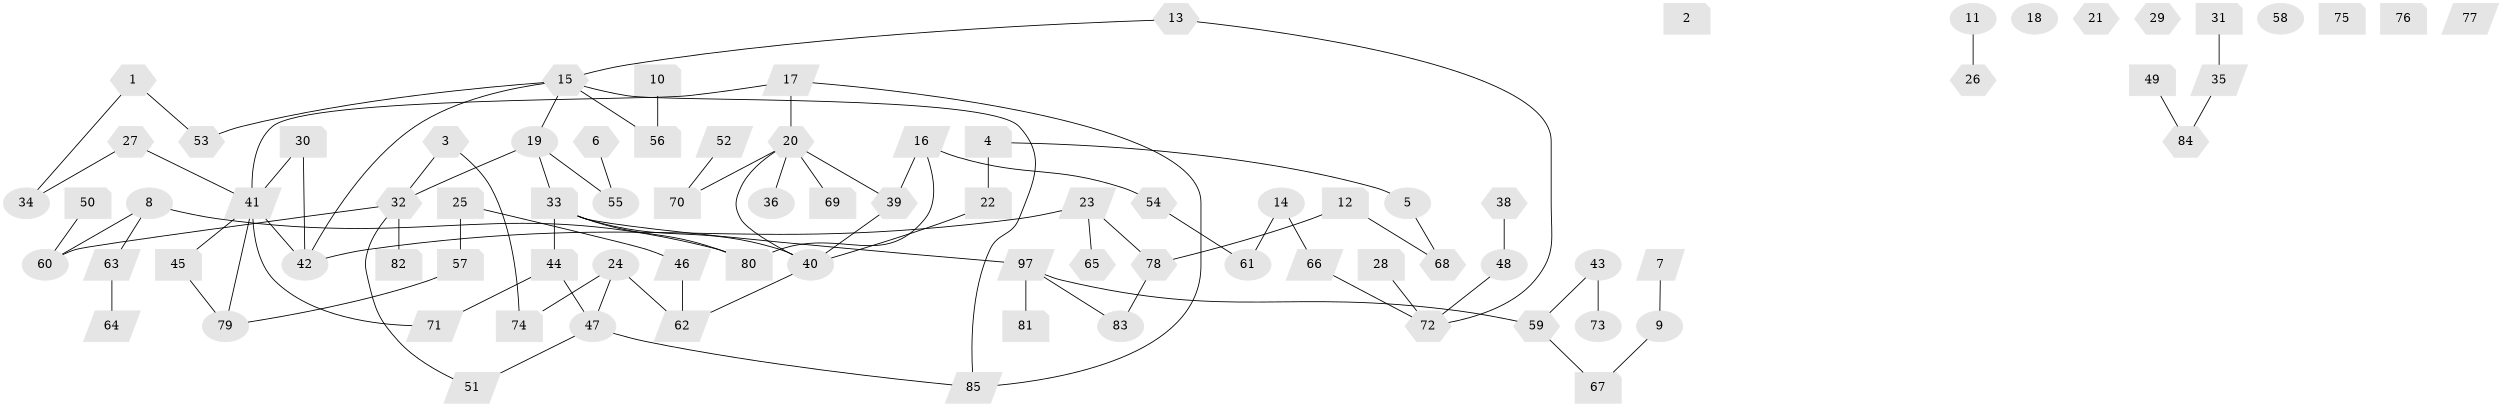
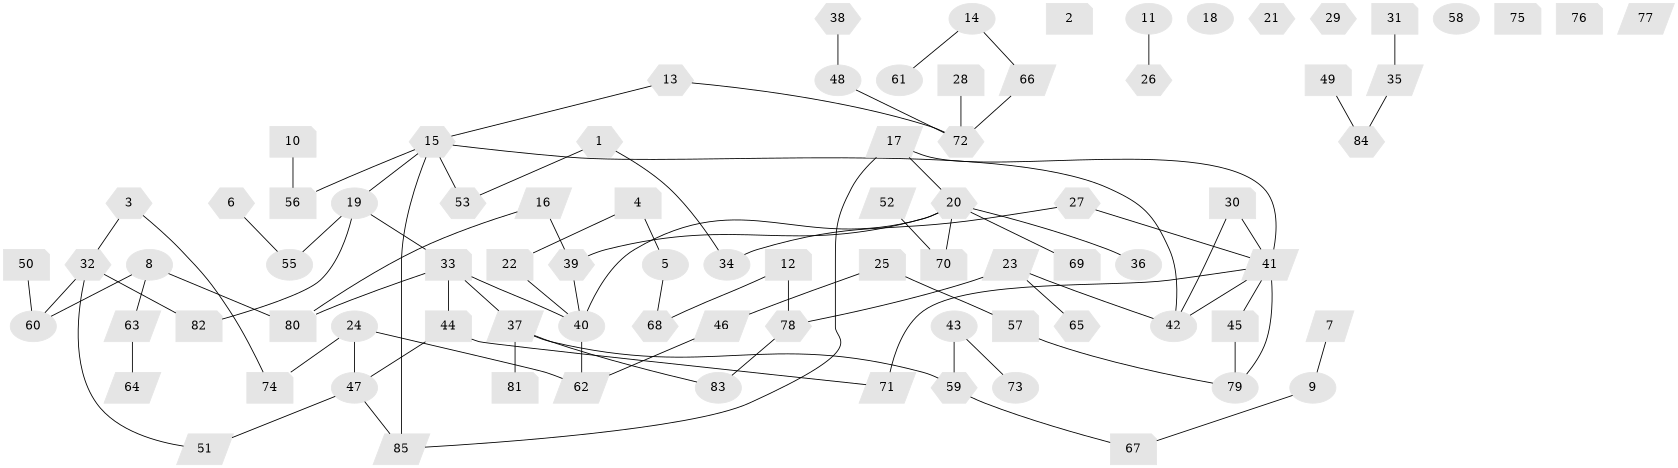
edge "19" -- "32": now "19" -- "82"
node "54": removed
node "97": label "97" -> "37"
